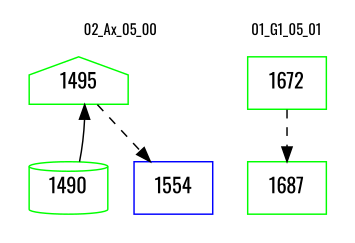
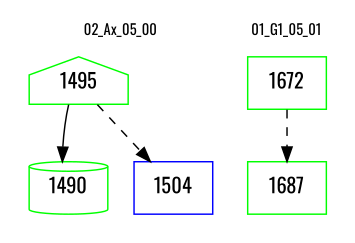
edge "1490" -> "1495": reversed
node "1554": label "1554" -> "1504"
